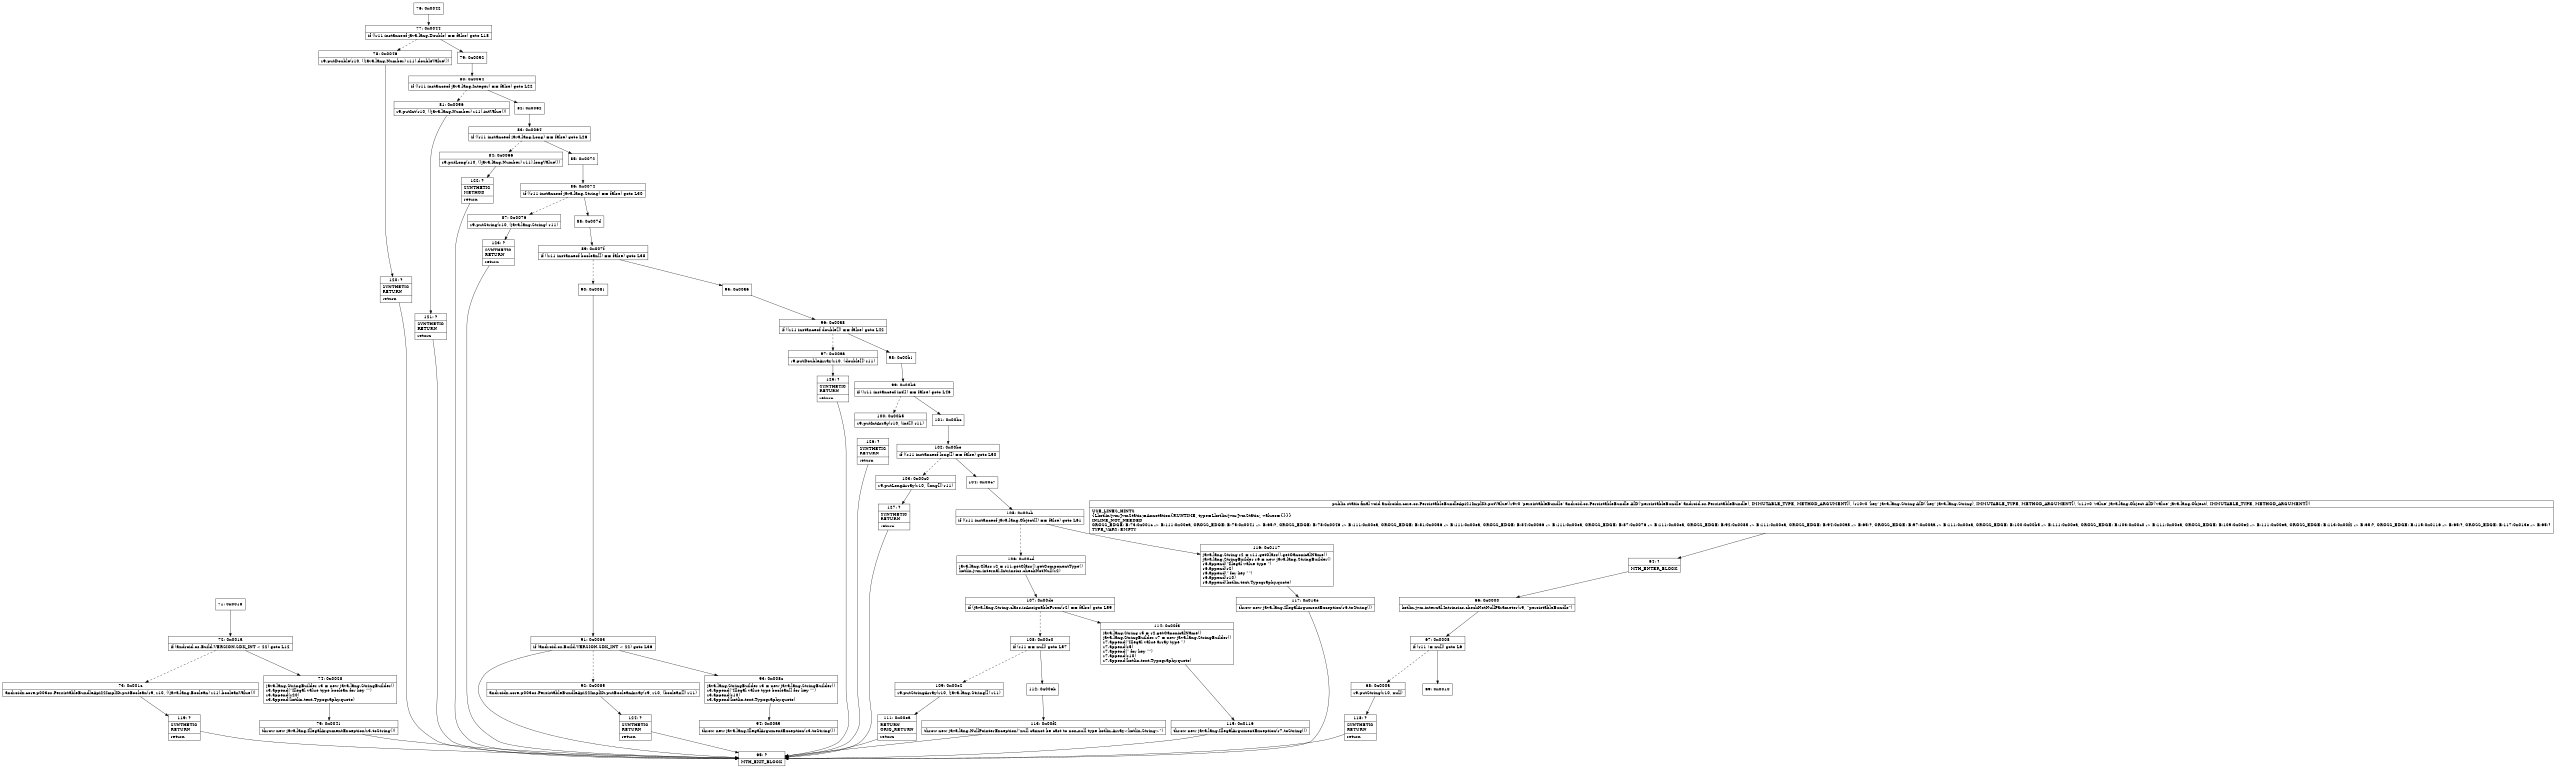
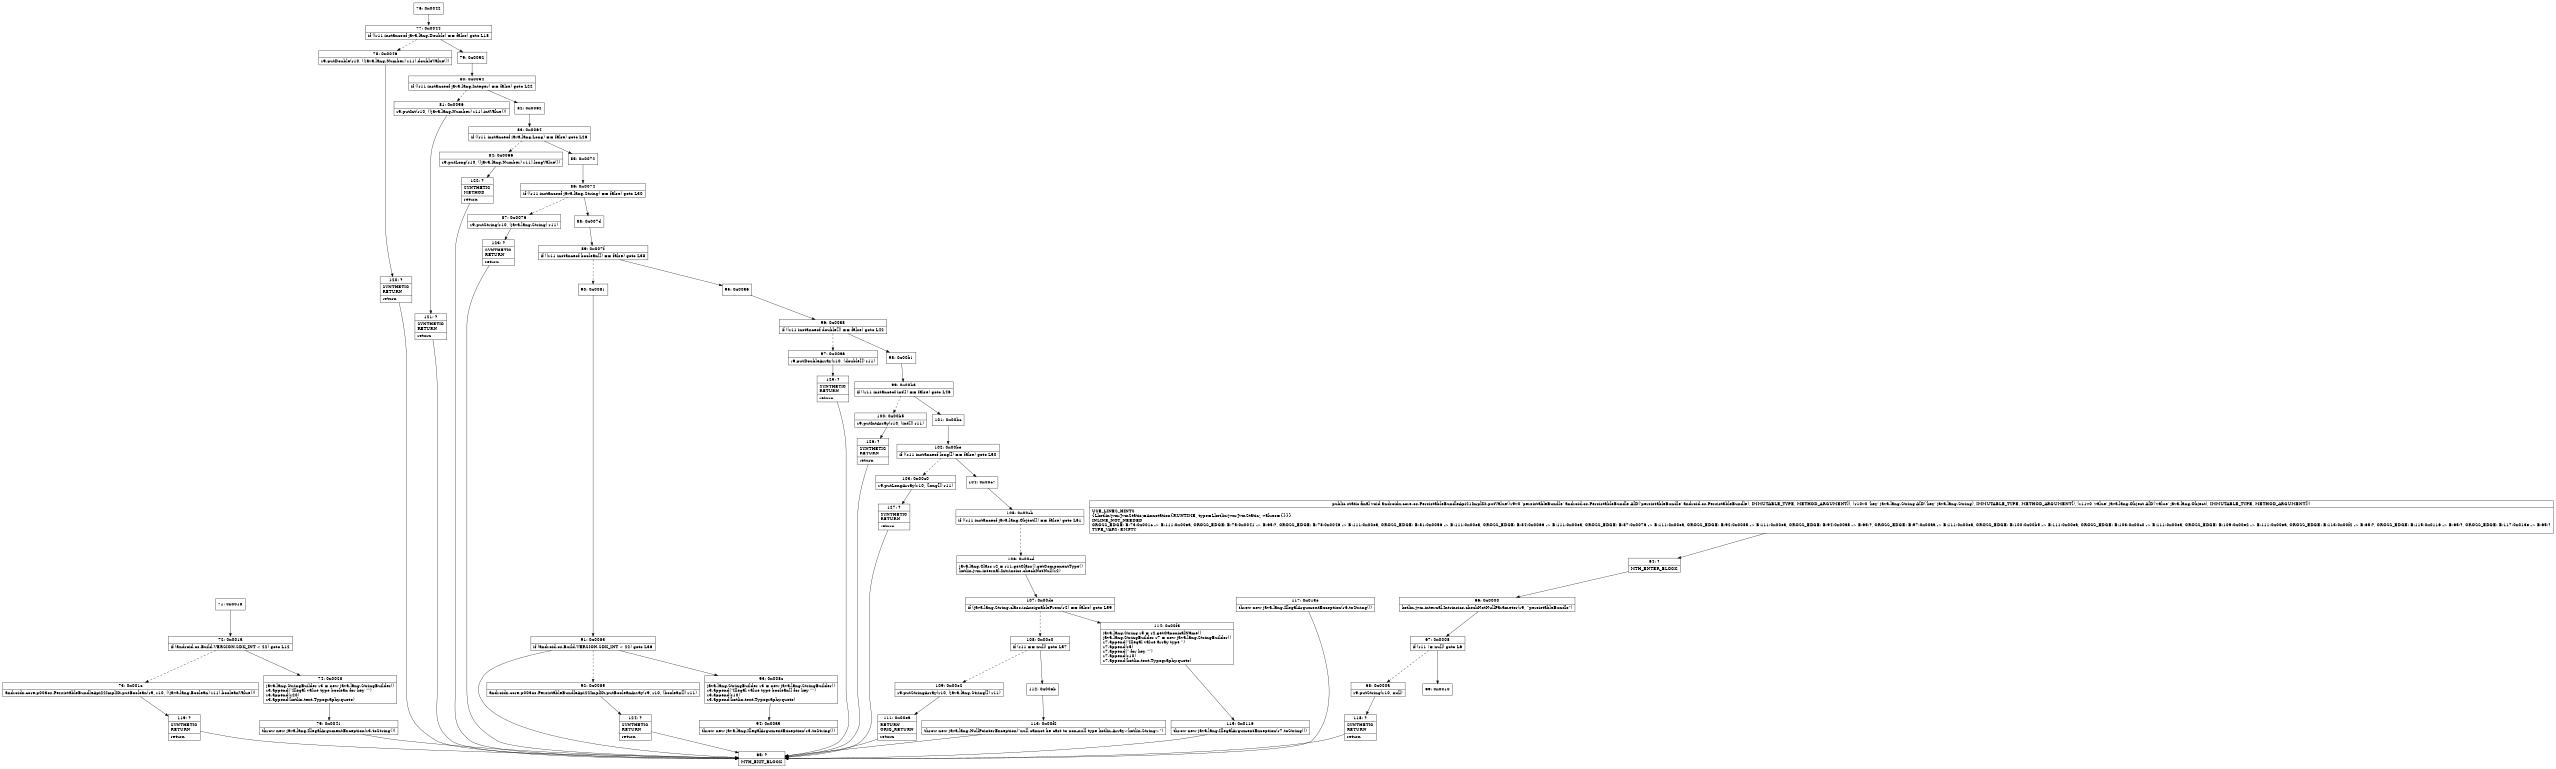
edge "100: 0x00b5" -> "126: ?": added
node "116: 0x0117": removed
